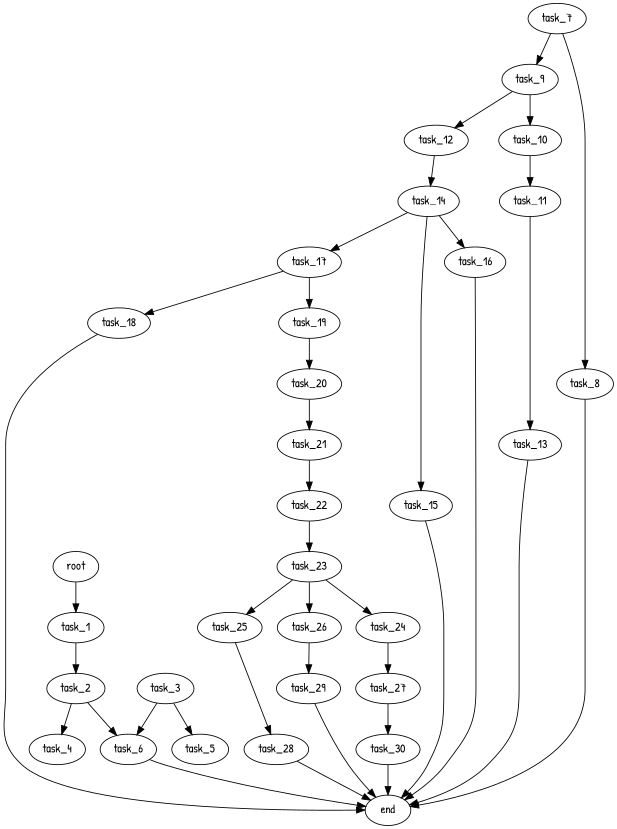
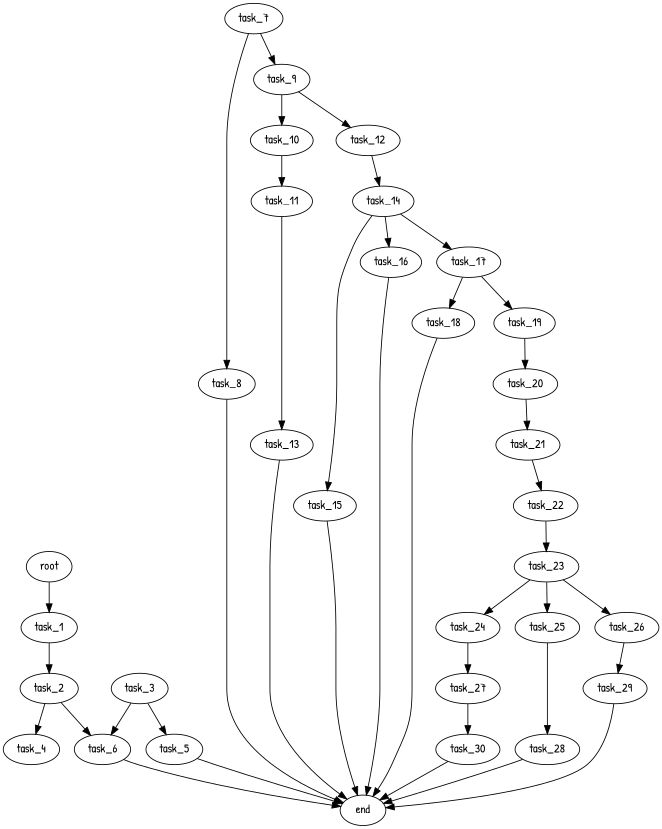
edge "task_5" -> "end": added
